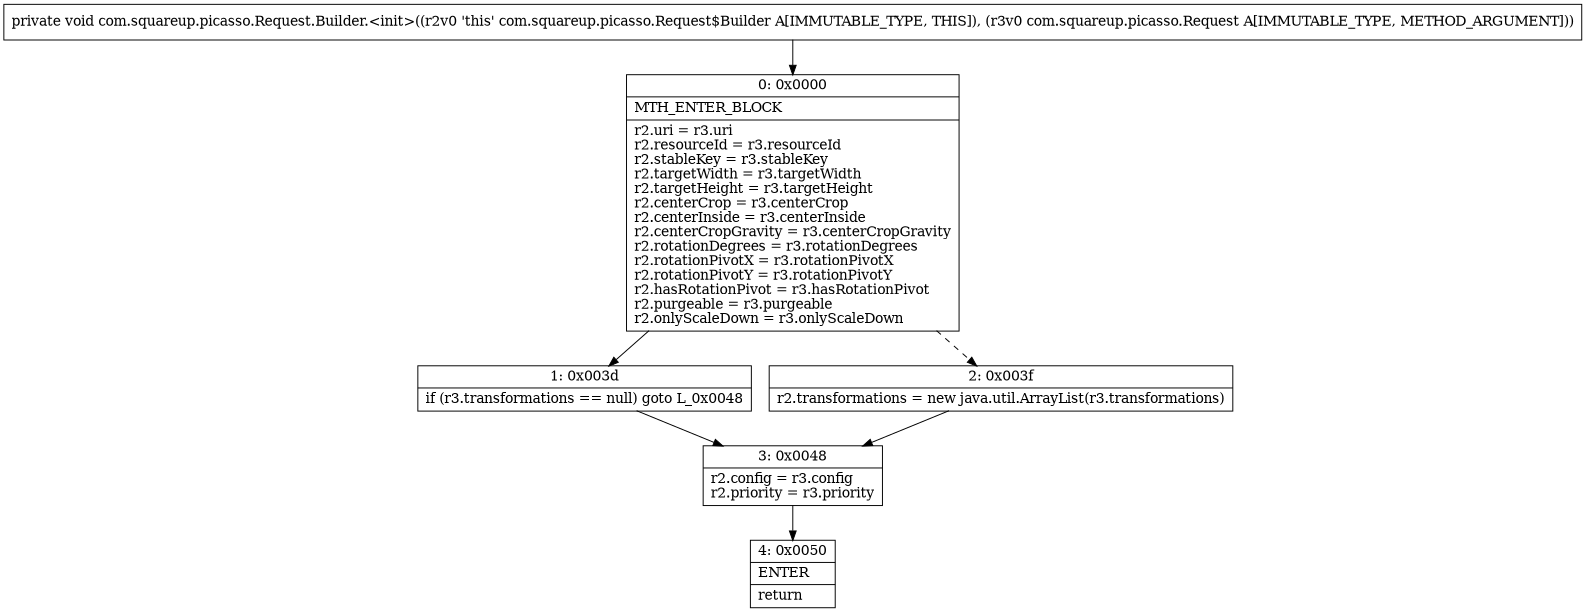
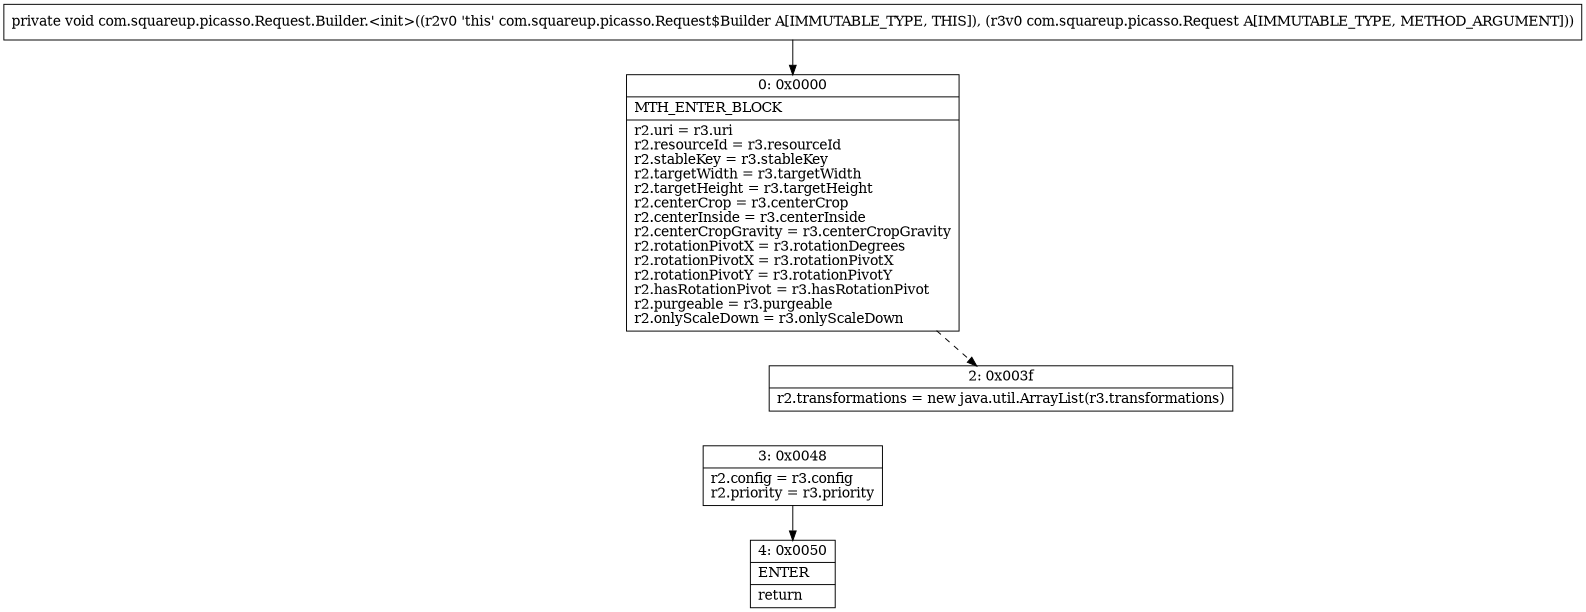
node "0: 0x0000": text "r2.rotationDegrees = r3.rotationDegrees" -> "r2.rotationPivotX = r3.rotationDegrees"
node "1: 0x003d": removed
edge "2: 0x003f" -> "3: 0x0048": removed
